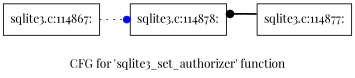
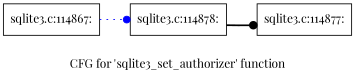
edge "sqlite3.c:114877:" -> "sqlite3.c:114878:": reversed
